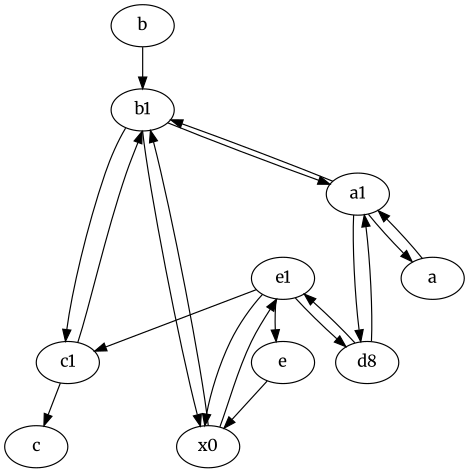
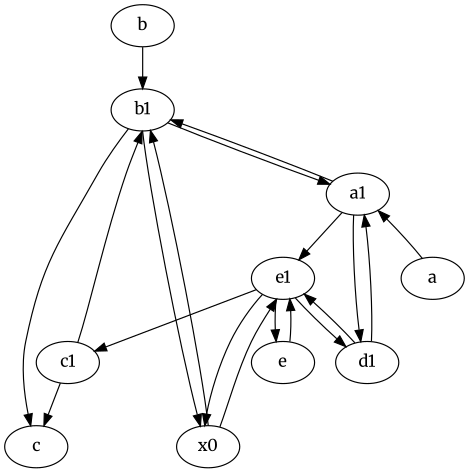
edge "b1" -> "c1": now "b1" -> "c"
edge "a1" -> "a": now "a1" -> "e1"
node "d8": label "d8" -> "d1"
edge "e" -> "x0": now "e" -> "e1"
